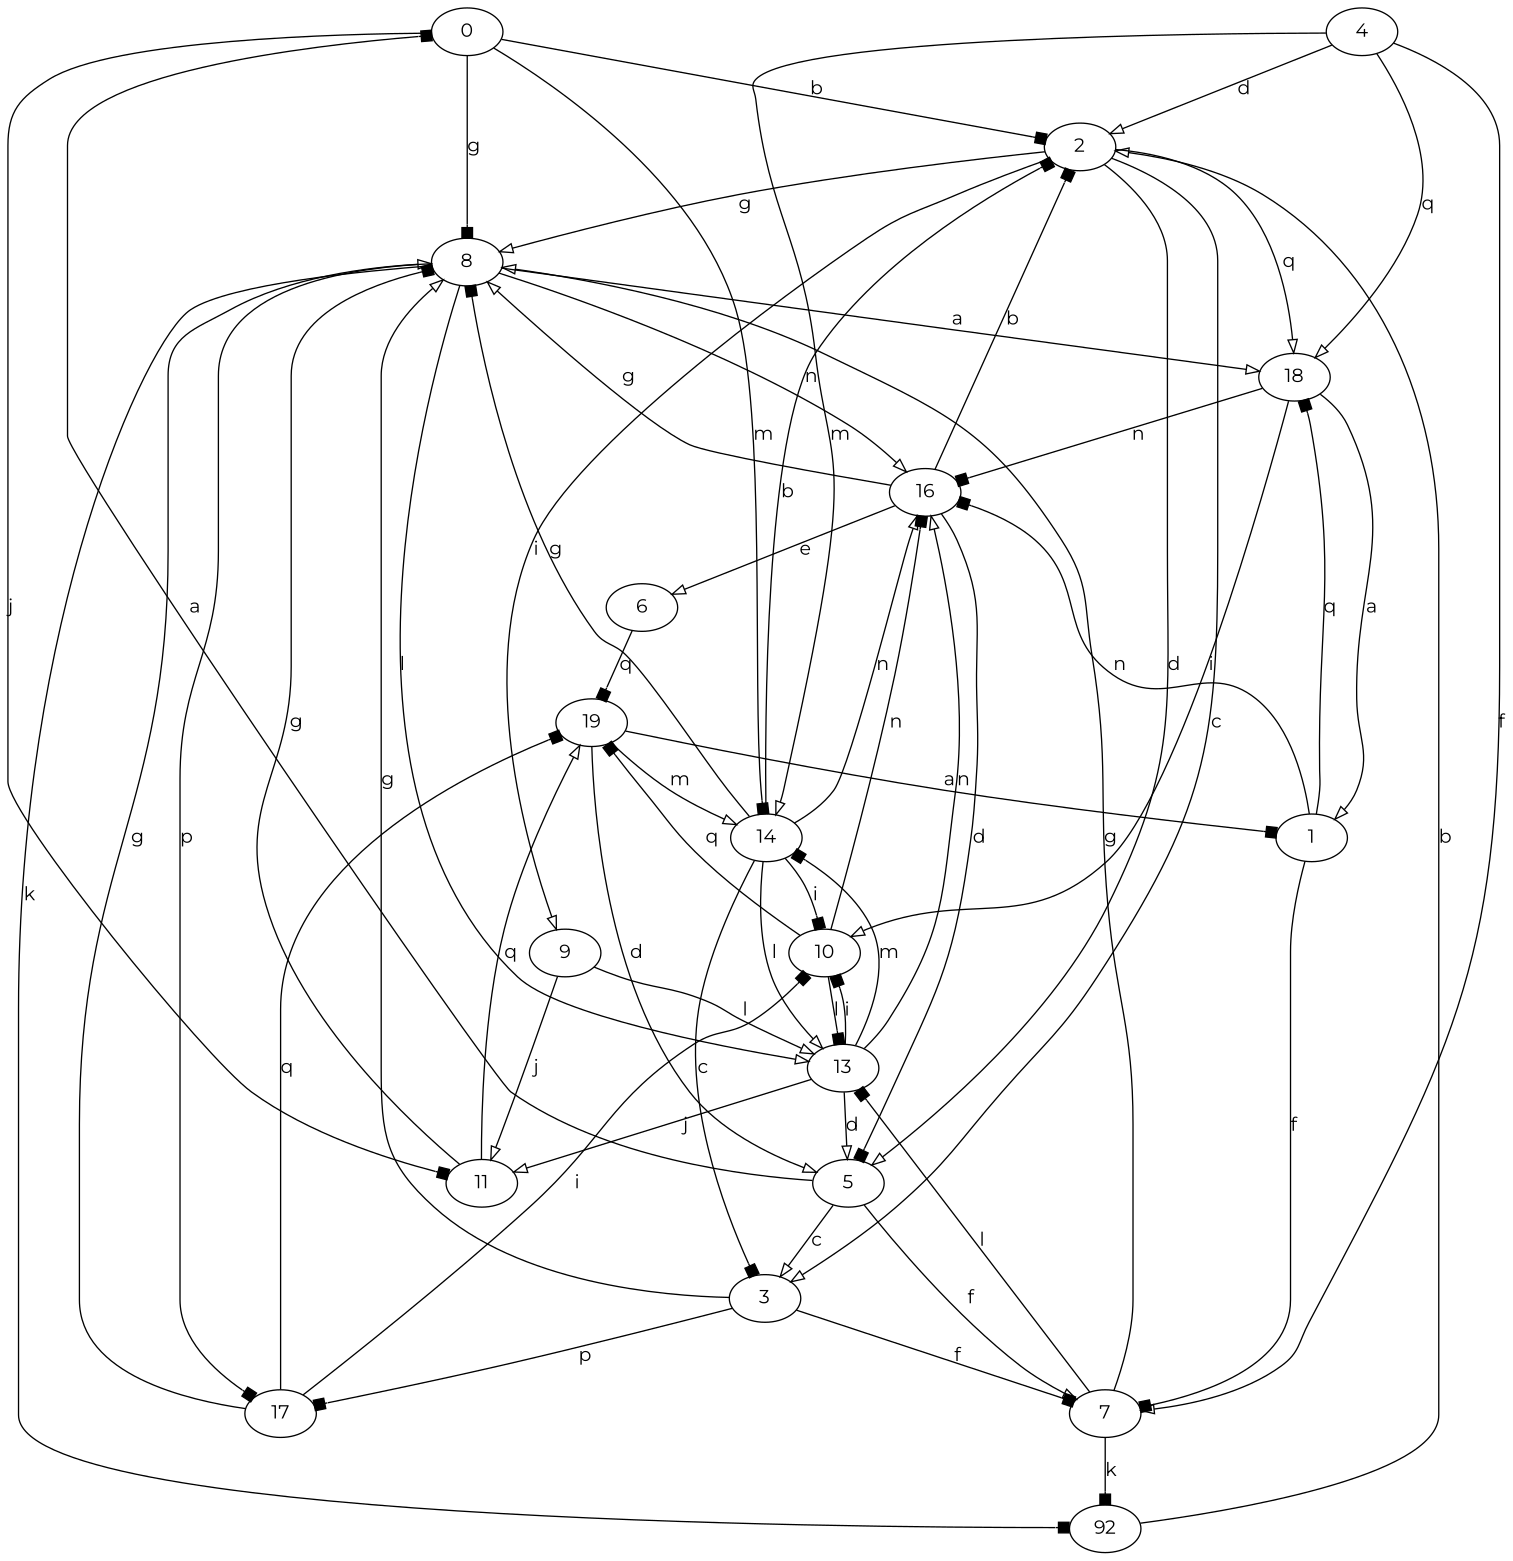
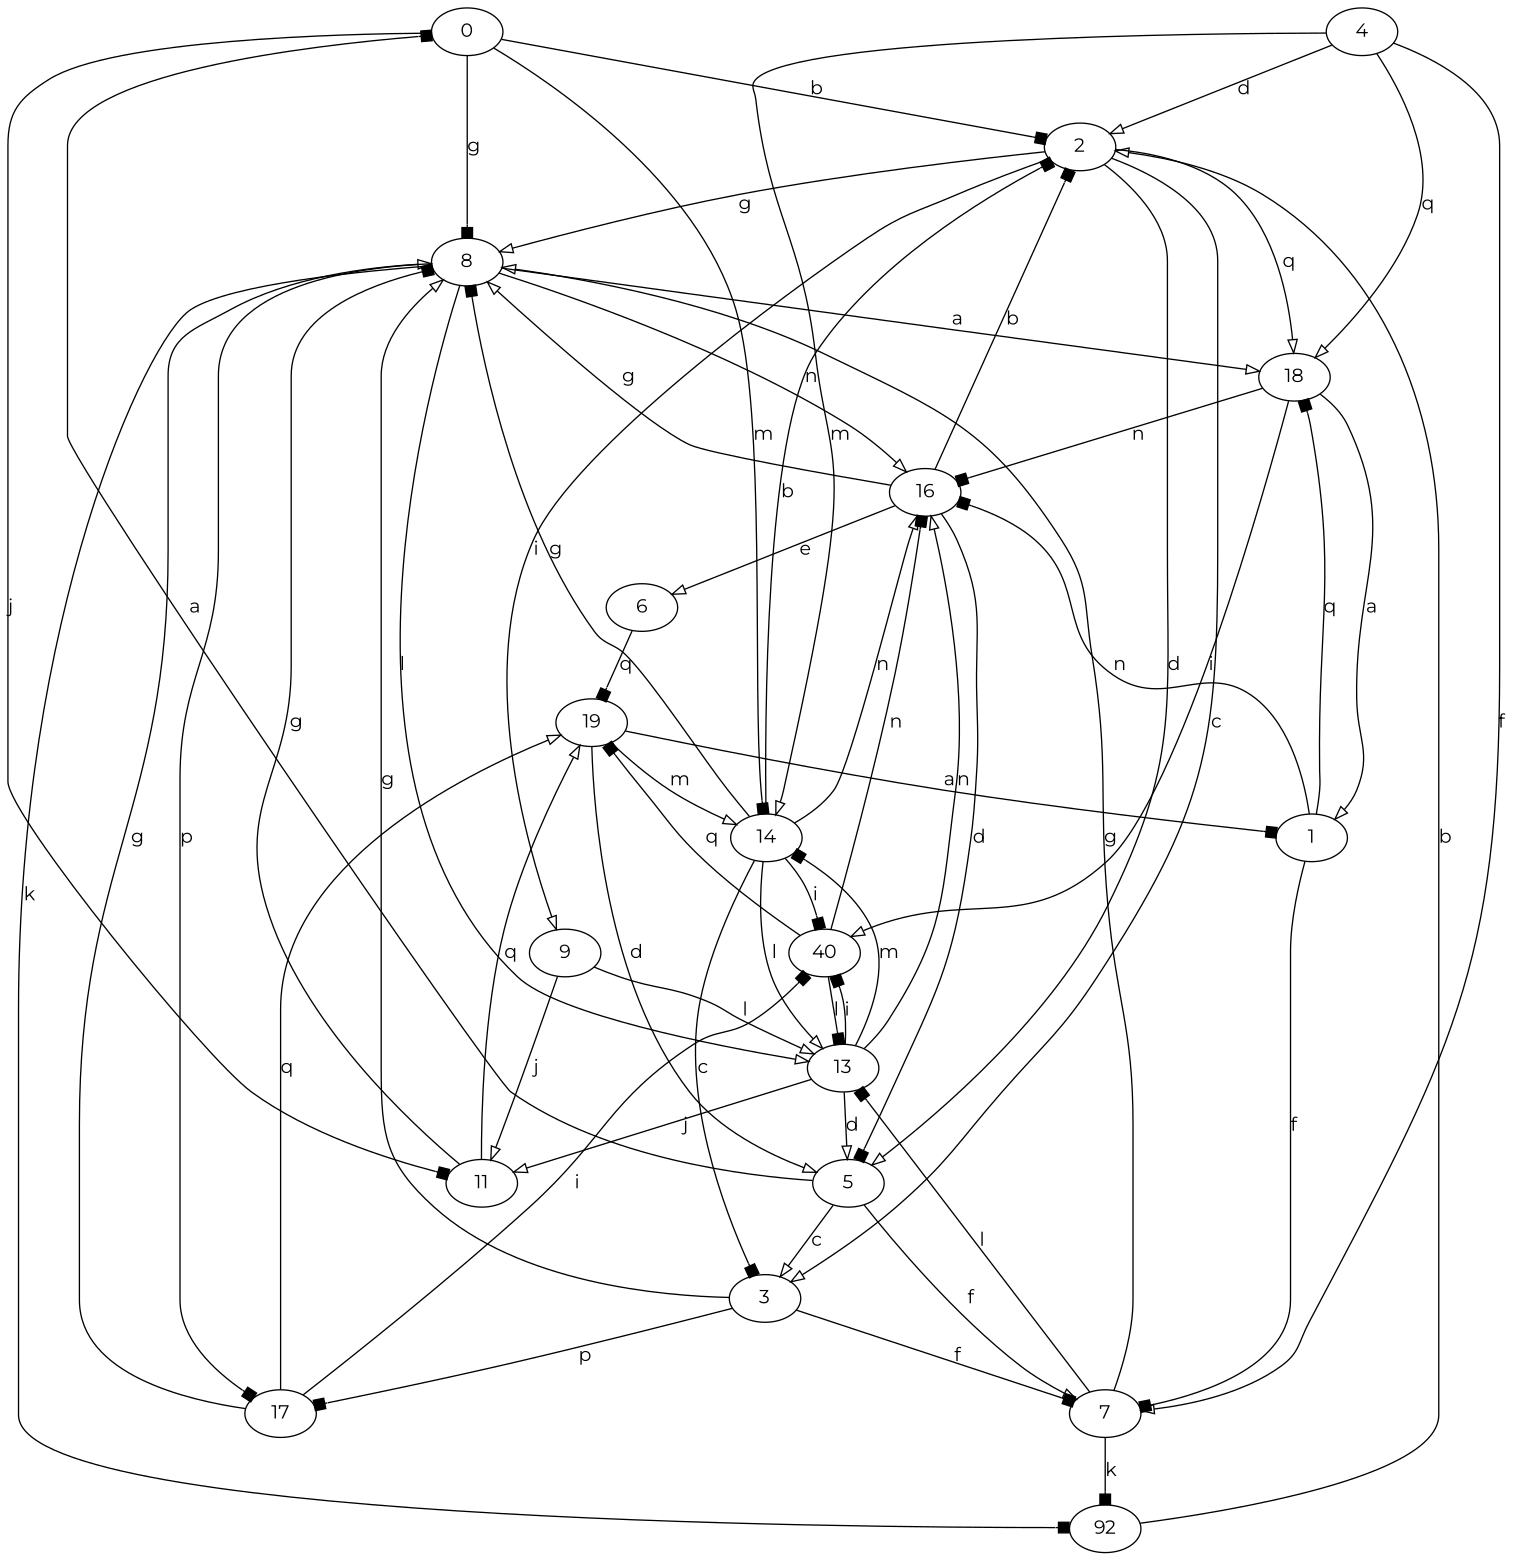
node "10": label "10" -> "40"
edge "17" -> "19": arrowhead box -> onormal
